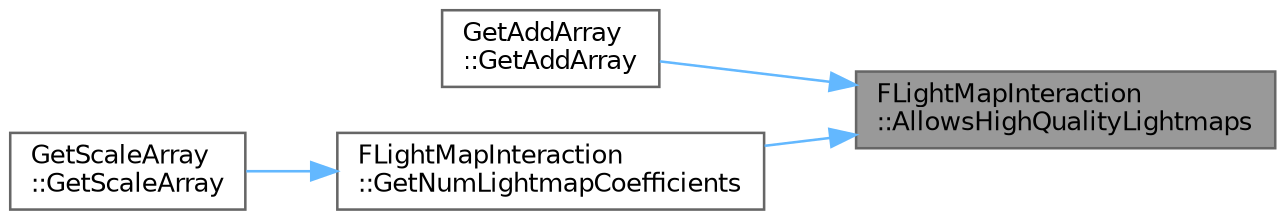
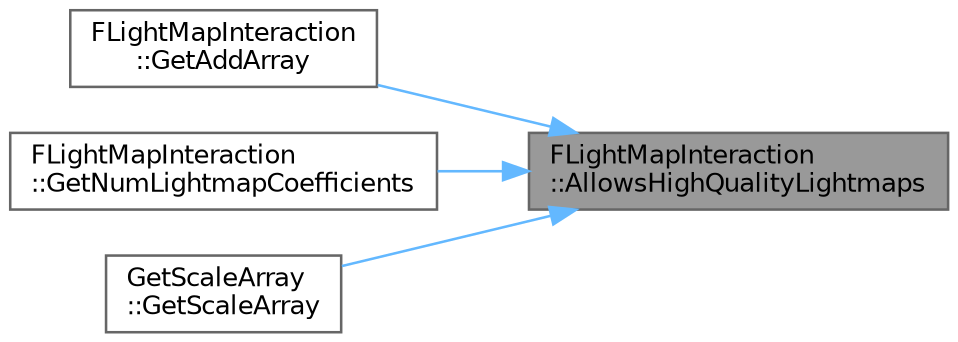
node "GetAddArray ::GetAddArray": label "GetAddArray ::GetAddArray" -> "FLightMapInteraction ::GetAddArray"
edge "GetScaleArray ::GetScaleArray" -> "FLightMapInteraction ::GetNumLightmapCoefficients": now "GetScaleArray ::GetScaleArray" -> "FLightMapInteraction ::AllowsHighQualityLightmaps"
